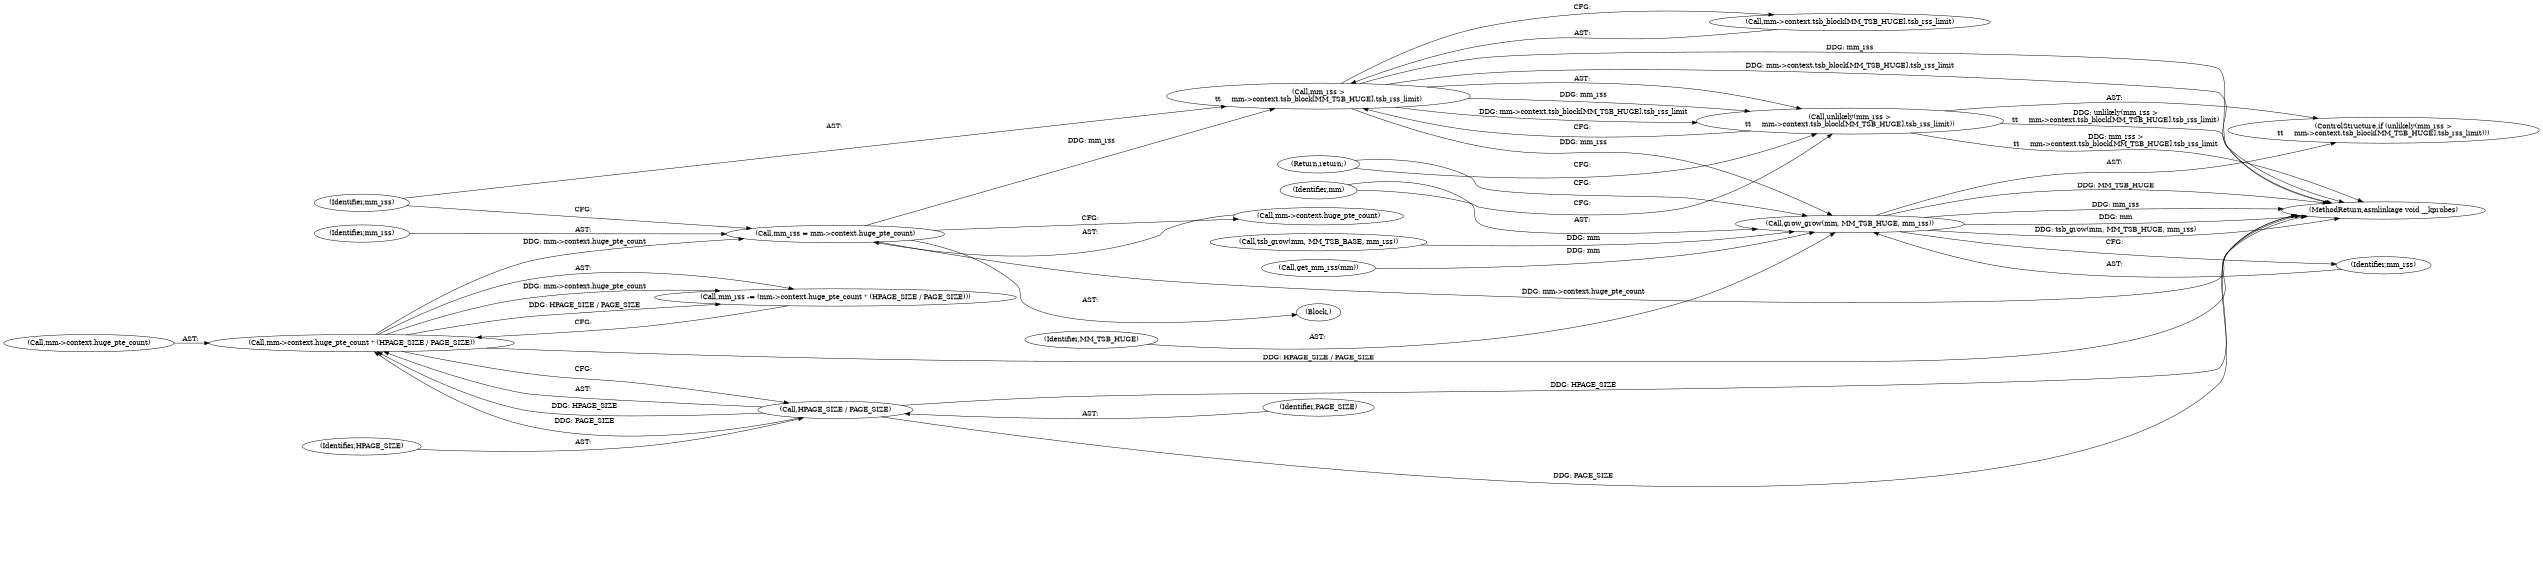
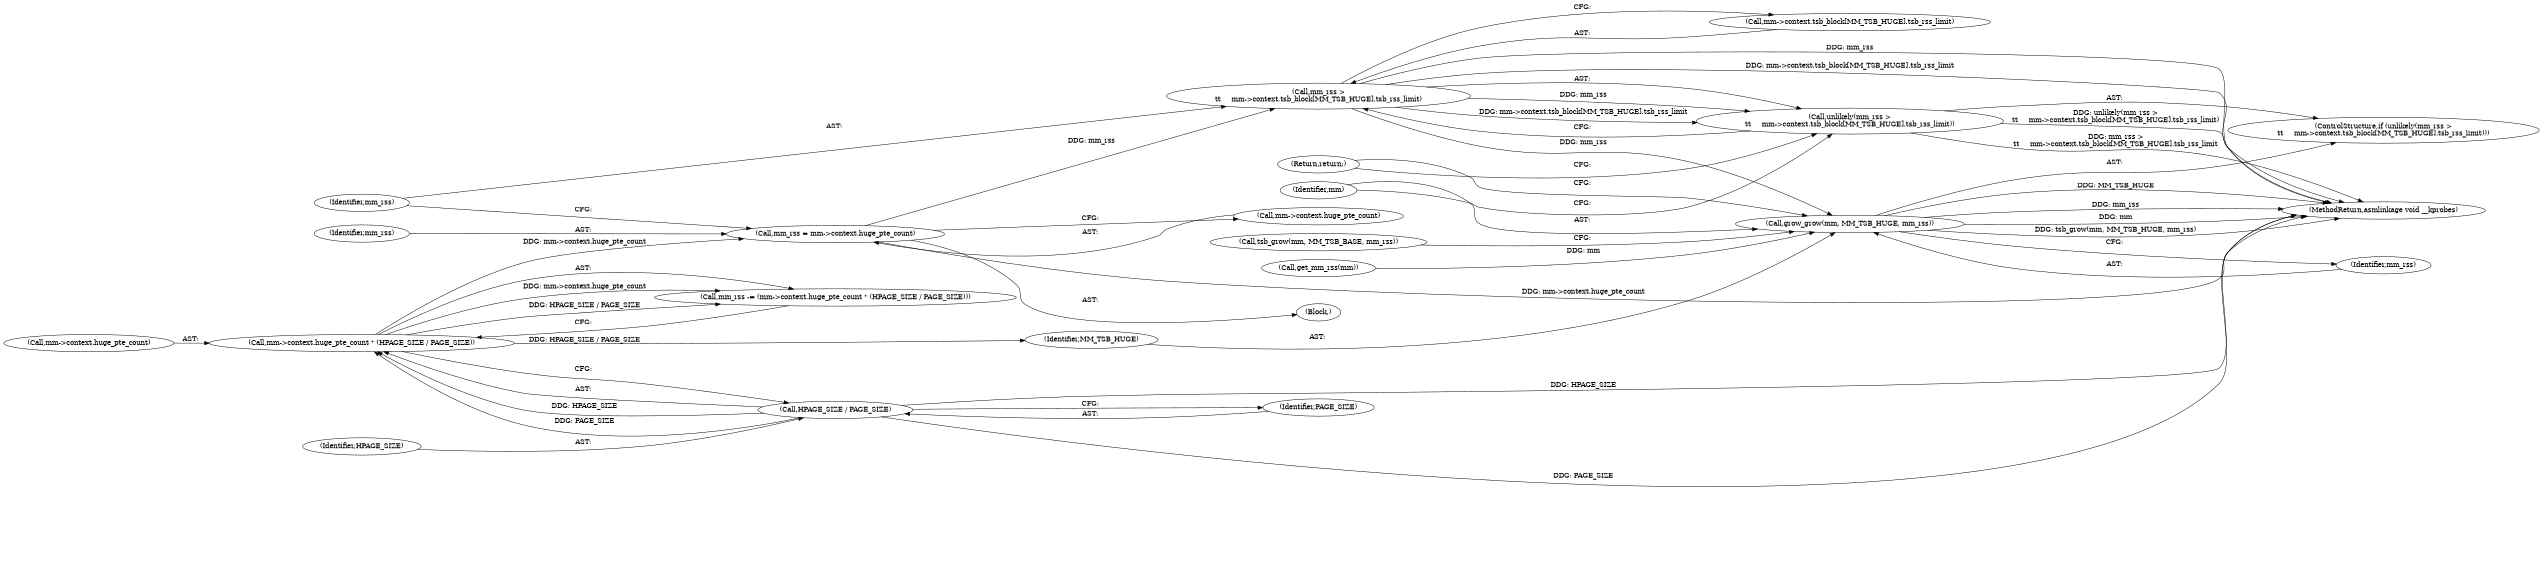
edge "(Call,tsb_grow(mm, MM_TSB_BASE, mm_rss))" -> "(Call,grow_grow(mm, MM_TSB_HUGE, mm_rss))": label "DDG: mm" -> "CFG: "
edge "(Call,mm->context.huge_pte_count * (HPAGE_SIZE / PAGE_SIZE))" -> "(MethodReturn,asmlinkage void __kprobes)": now "(Call,mm->context.huge_pte_count * (HPAGE_SIZE / PAGE_SIZE))" -> "(Identifier,MM_TSB_HUGE)"
edge "(Call,HPAGE_SIZE / PAGE_SIZE)" -> "(Identifier,PAGE_SIZE)": added, label "CFG:"
